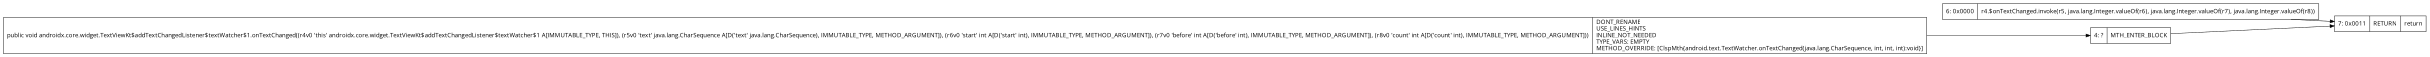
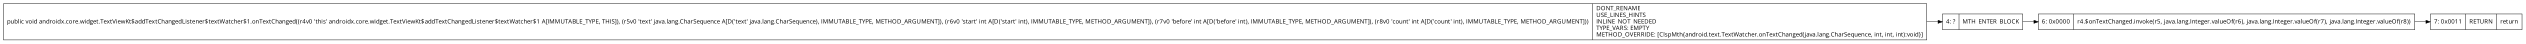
edge "4: ?" -> "7: 0x0011": now "4: ?" -> "6: 0x0000"
